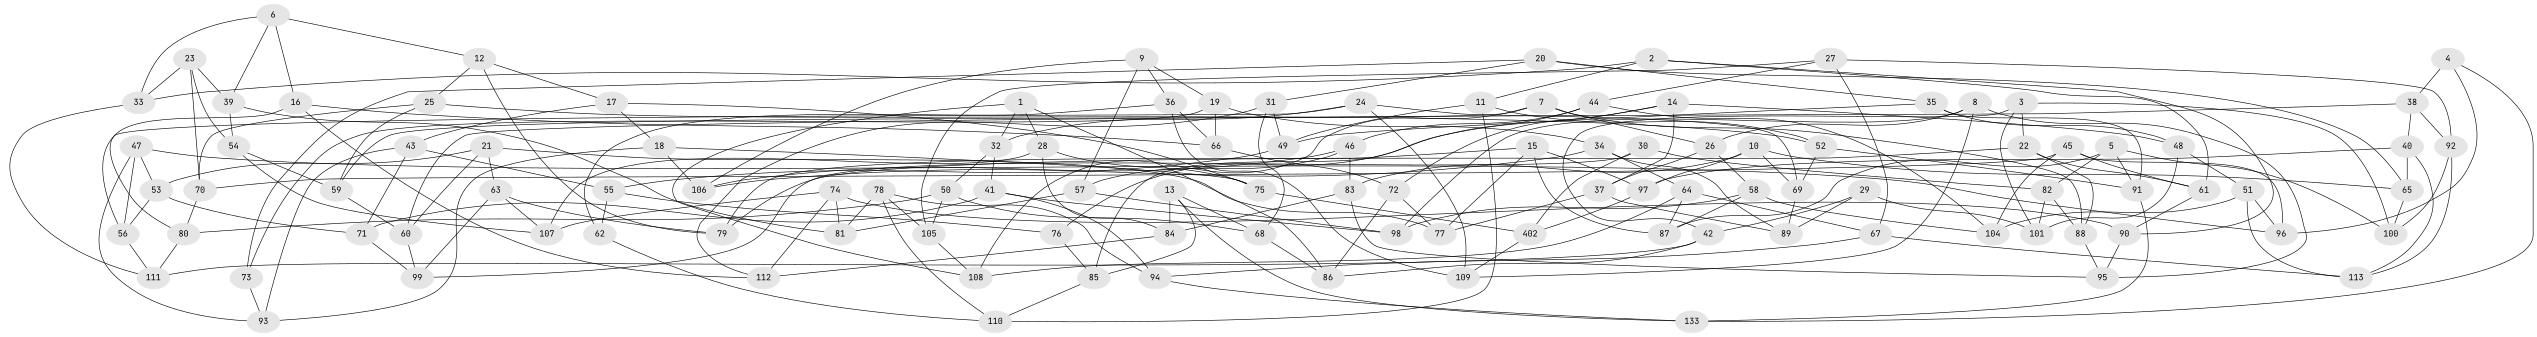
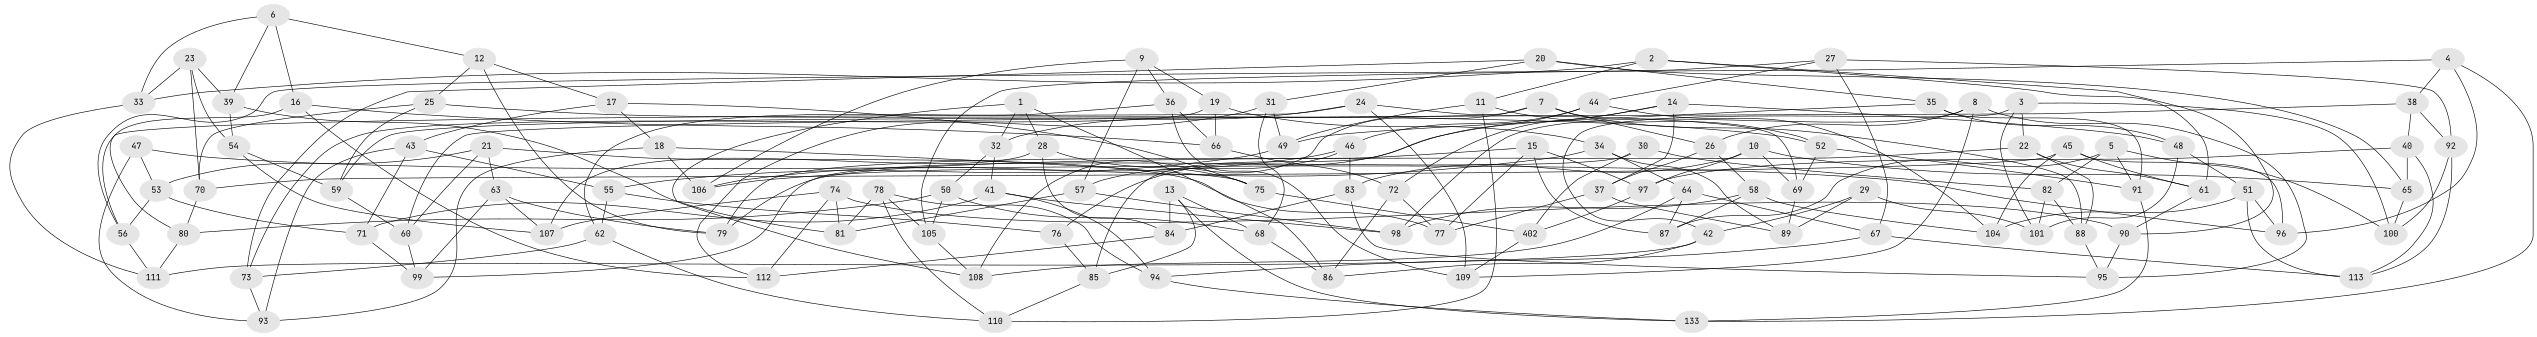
edge "47" -- "56": now "4" -- "56"
edge "62" -- "73": added
